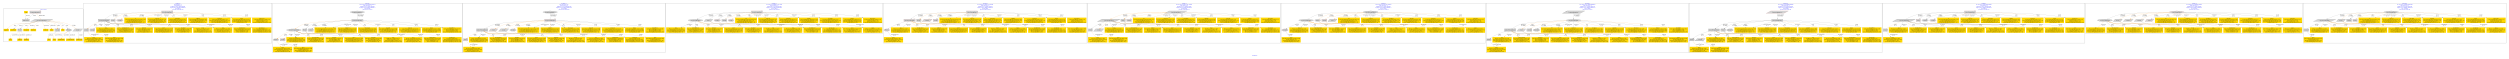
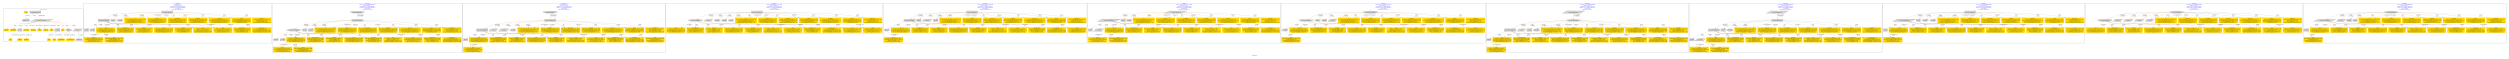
node "Medium": added
node "Classification": fillcolor gold -> lightgray
